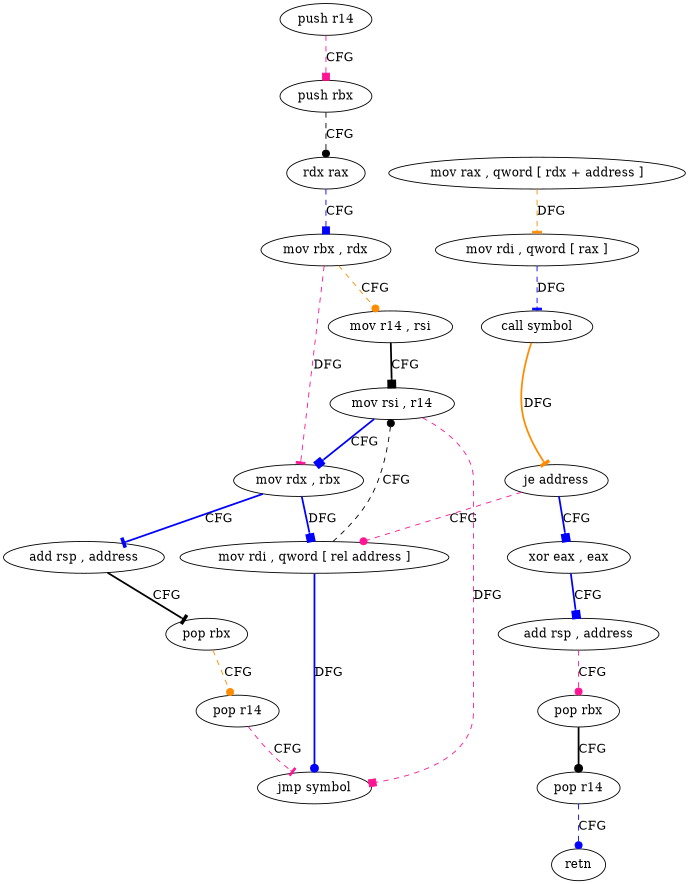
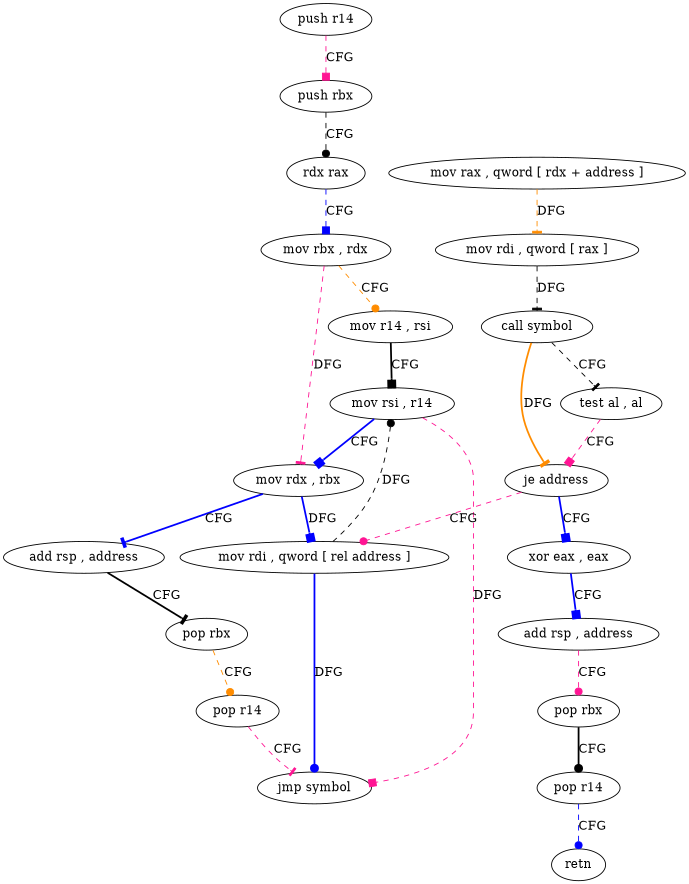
edge "mov rdi , qword [ rax ]" -> "call symbol": color blue -> black
node "test al , al": added
edge "mov rdi , qword [ rel address ]" -> "mov rsi , r14": label "CFG" -> "DFG"
